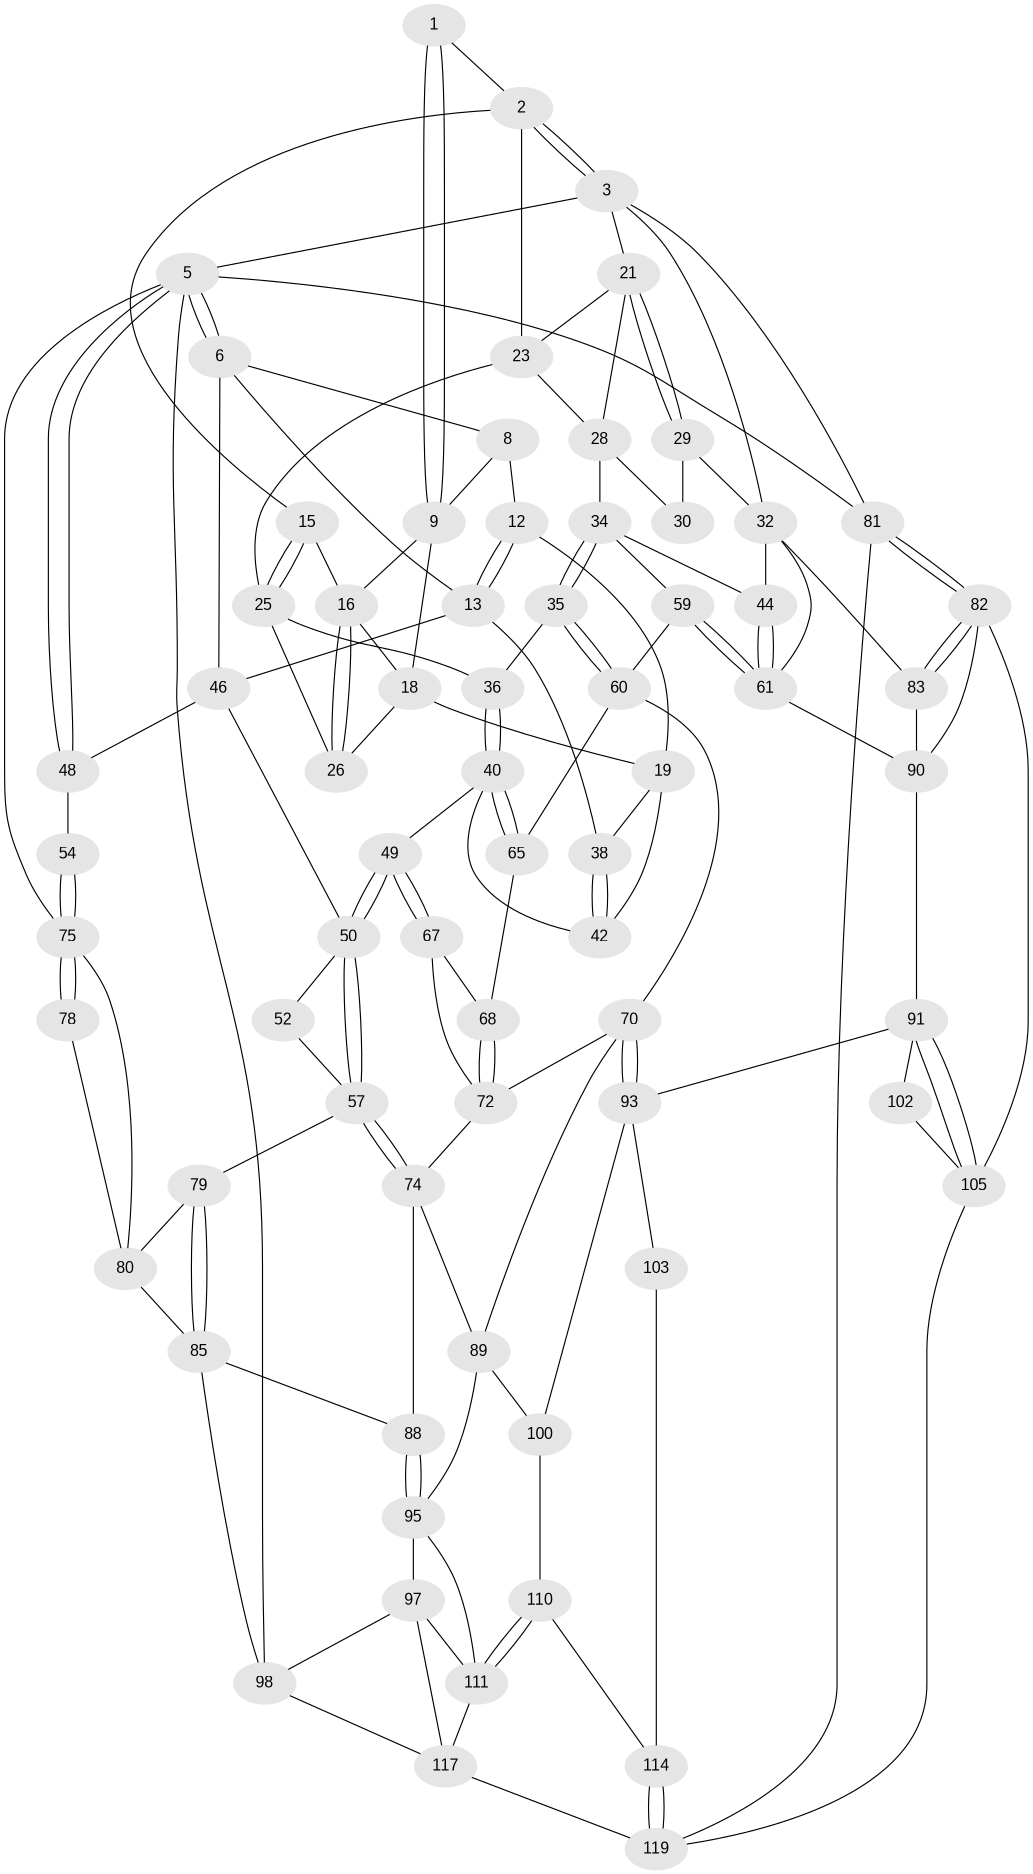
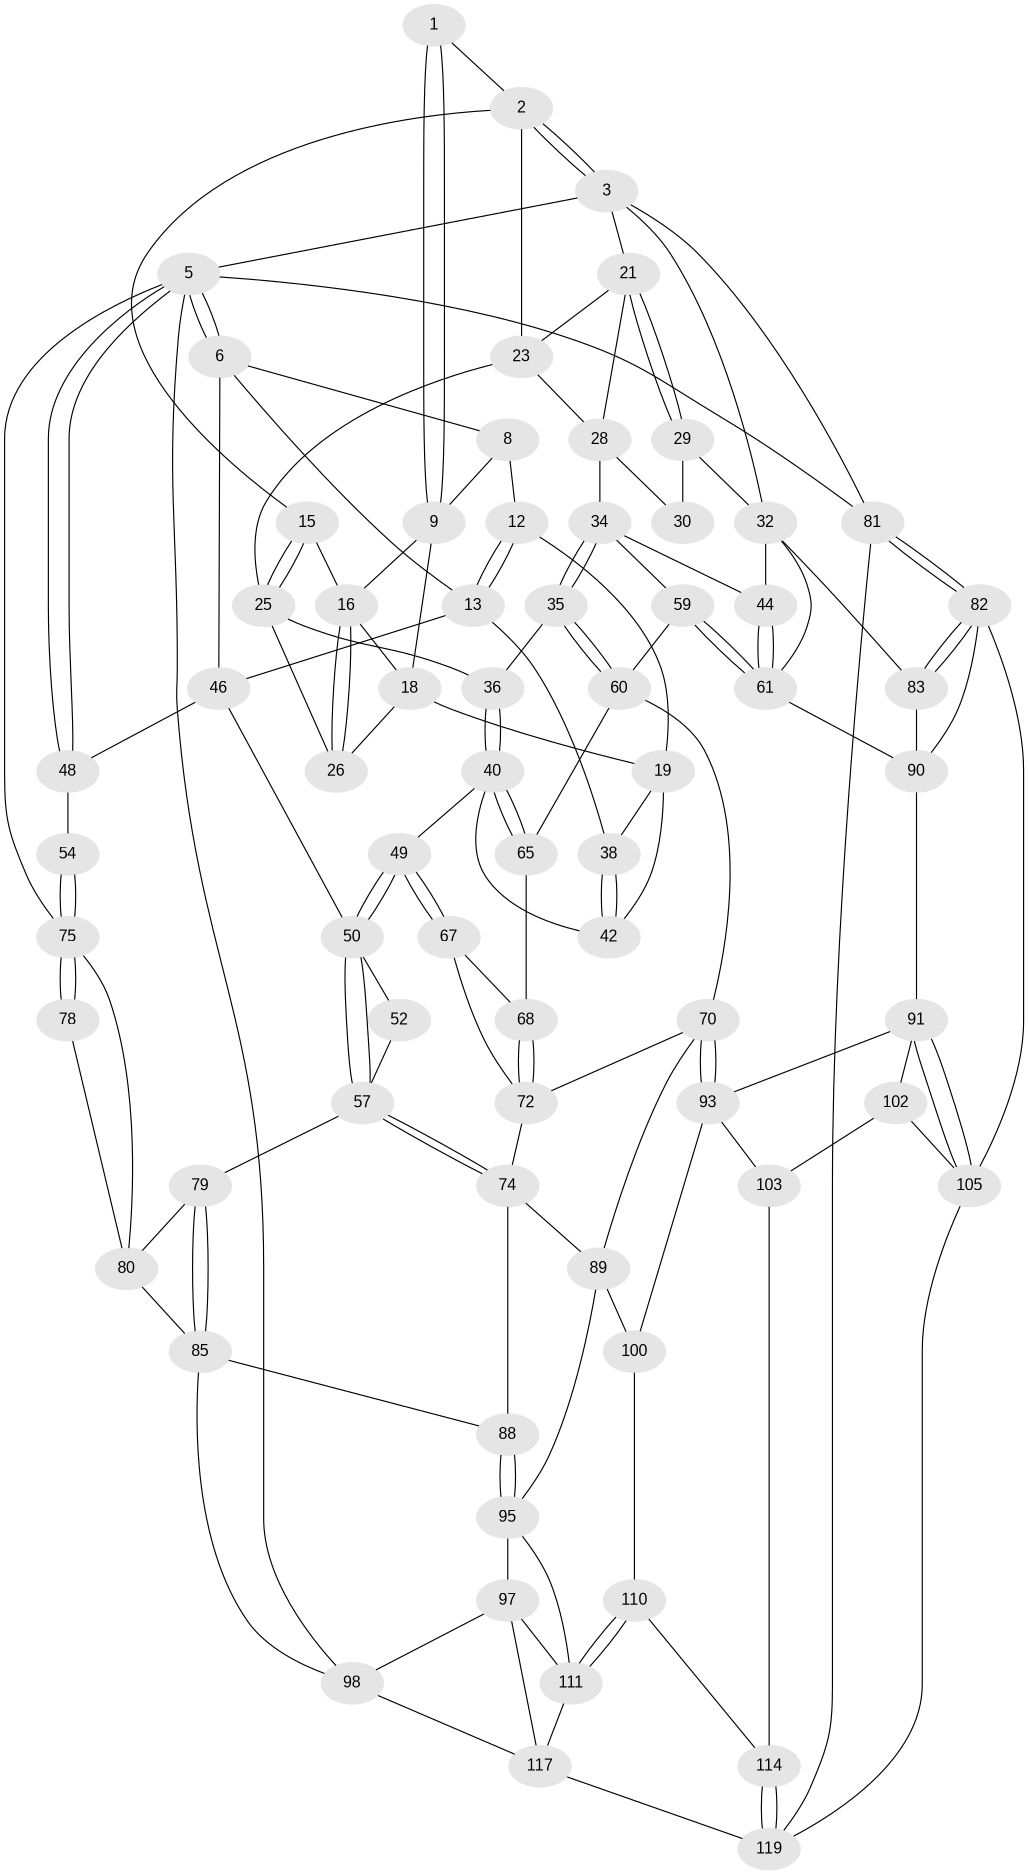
edge "102" -- "103": added
